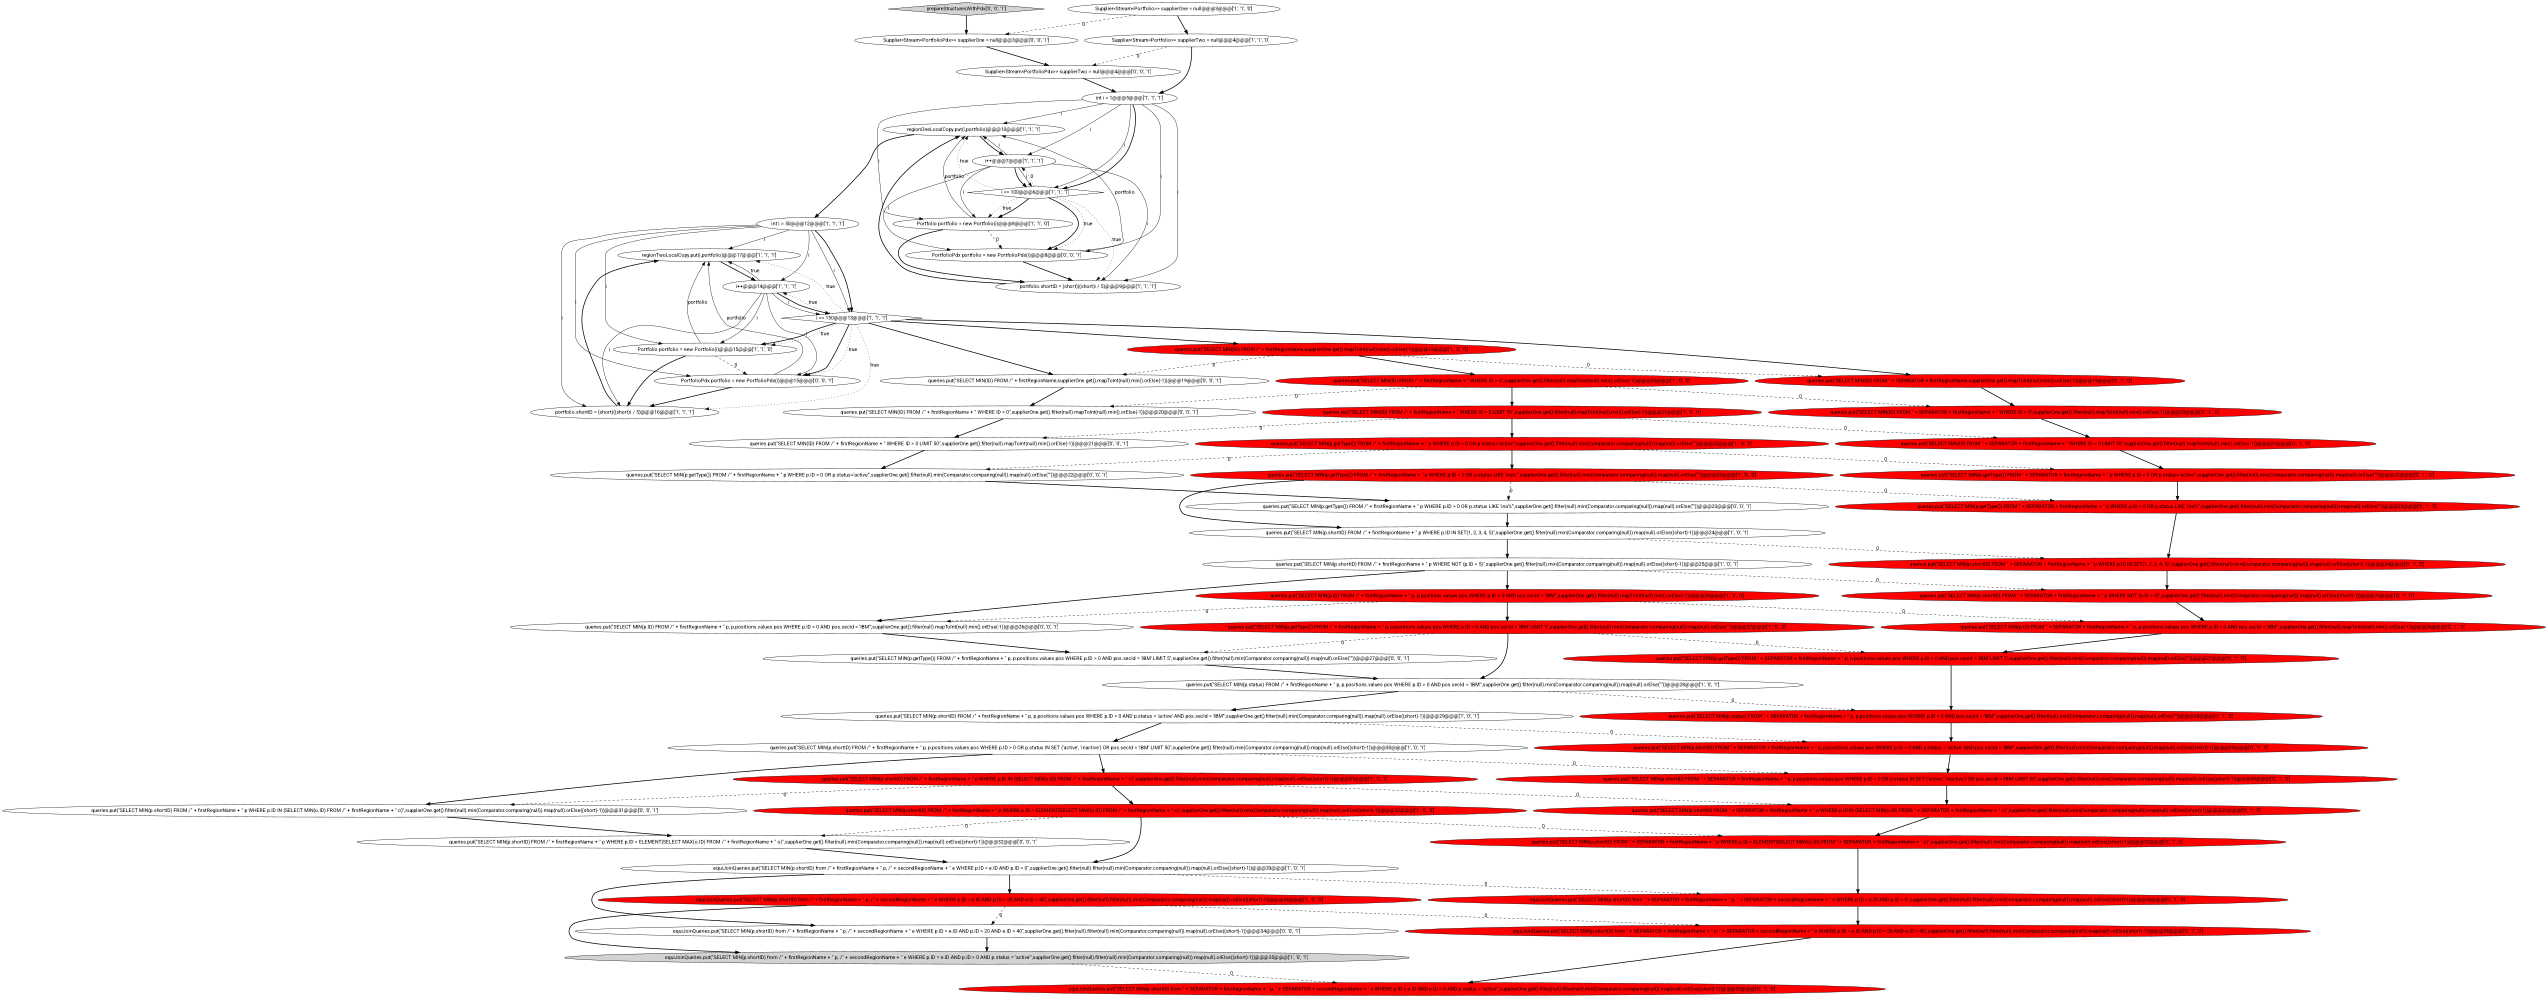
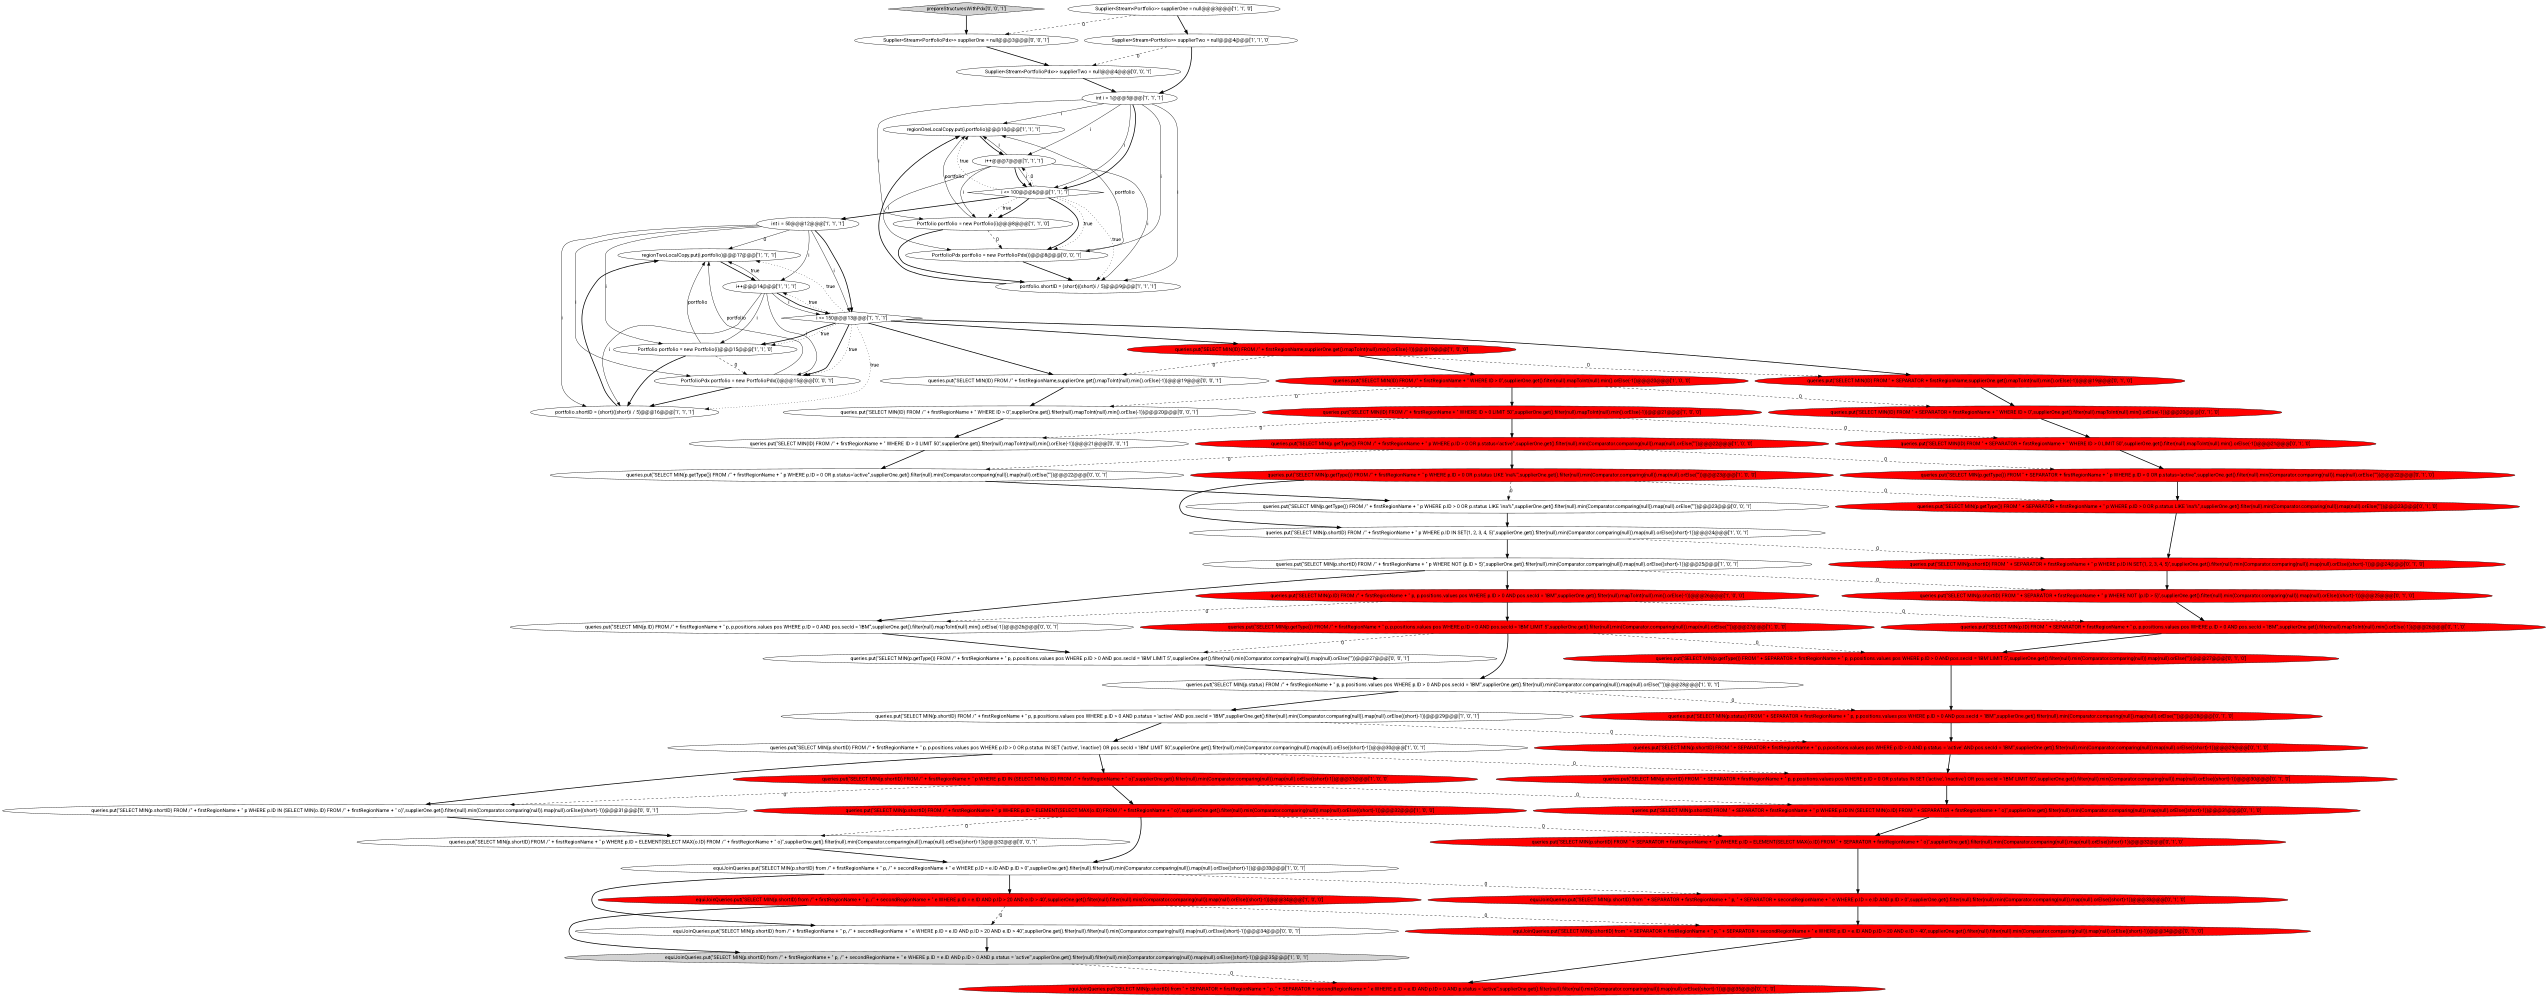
edge "regionOneLocalCopy.put(i,portfolio)@@@10@@@['1', '1', '1']" -> "int i = 50@@@12@@@['1', '1', '1']": now "i <= 100@@@6@@@['1', '1', '1']" -> "int i = 50@@@12@@@['1', '1', '1']"
edge "int i = 50@@@12@@@['1', '1', '1']" -> "regionTwoLocalCopy.put(i,portfolio)@@@17@@@['1', '1', '1']": label "i" -> "0"
